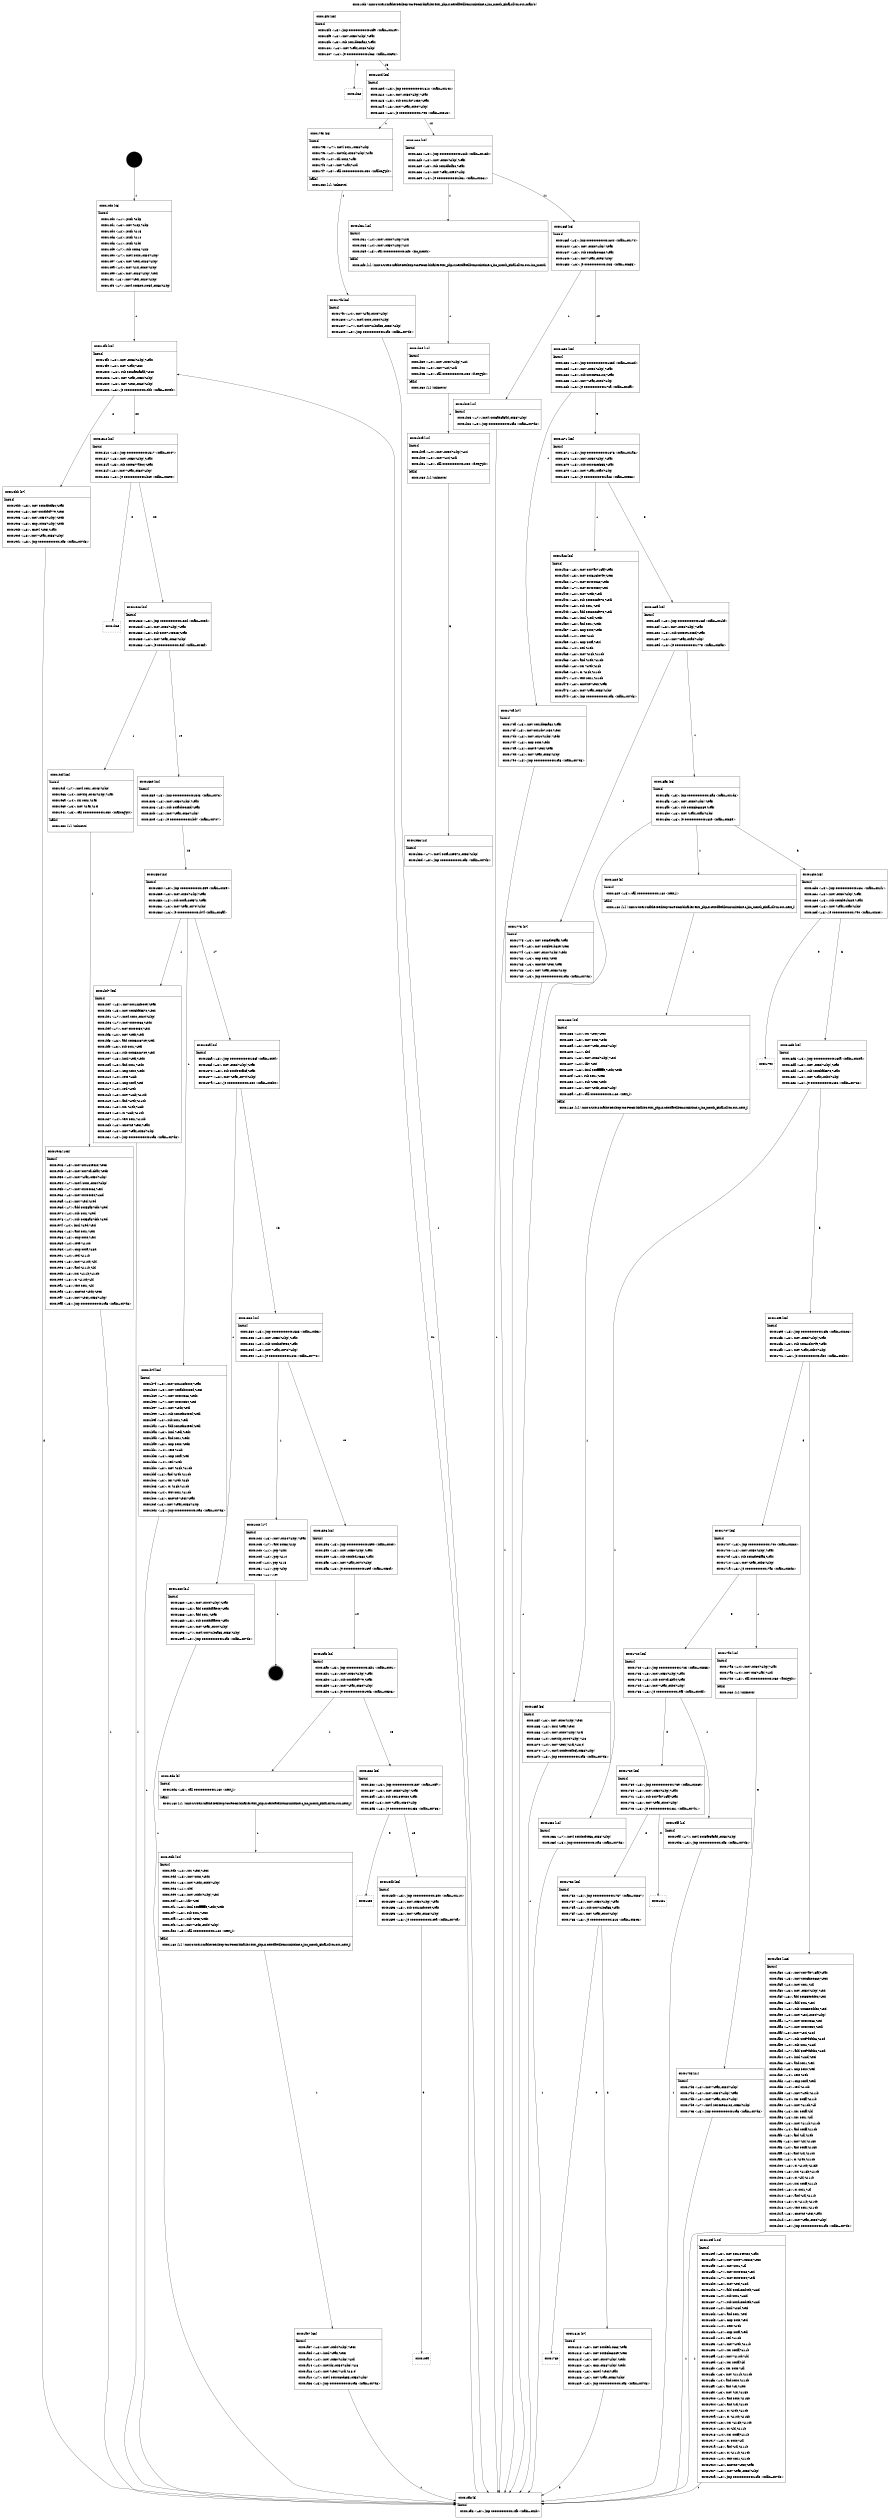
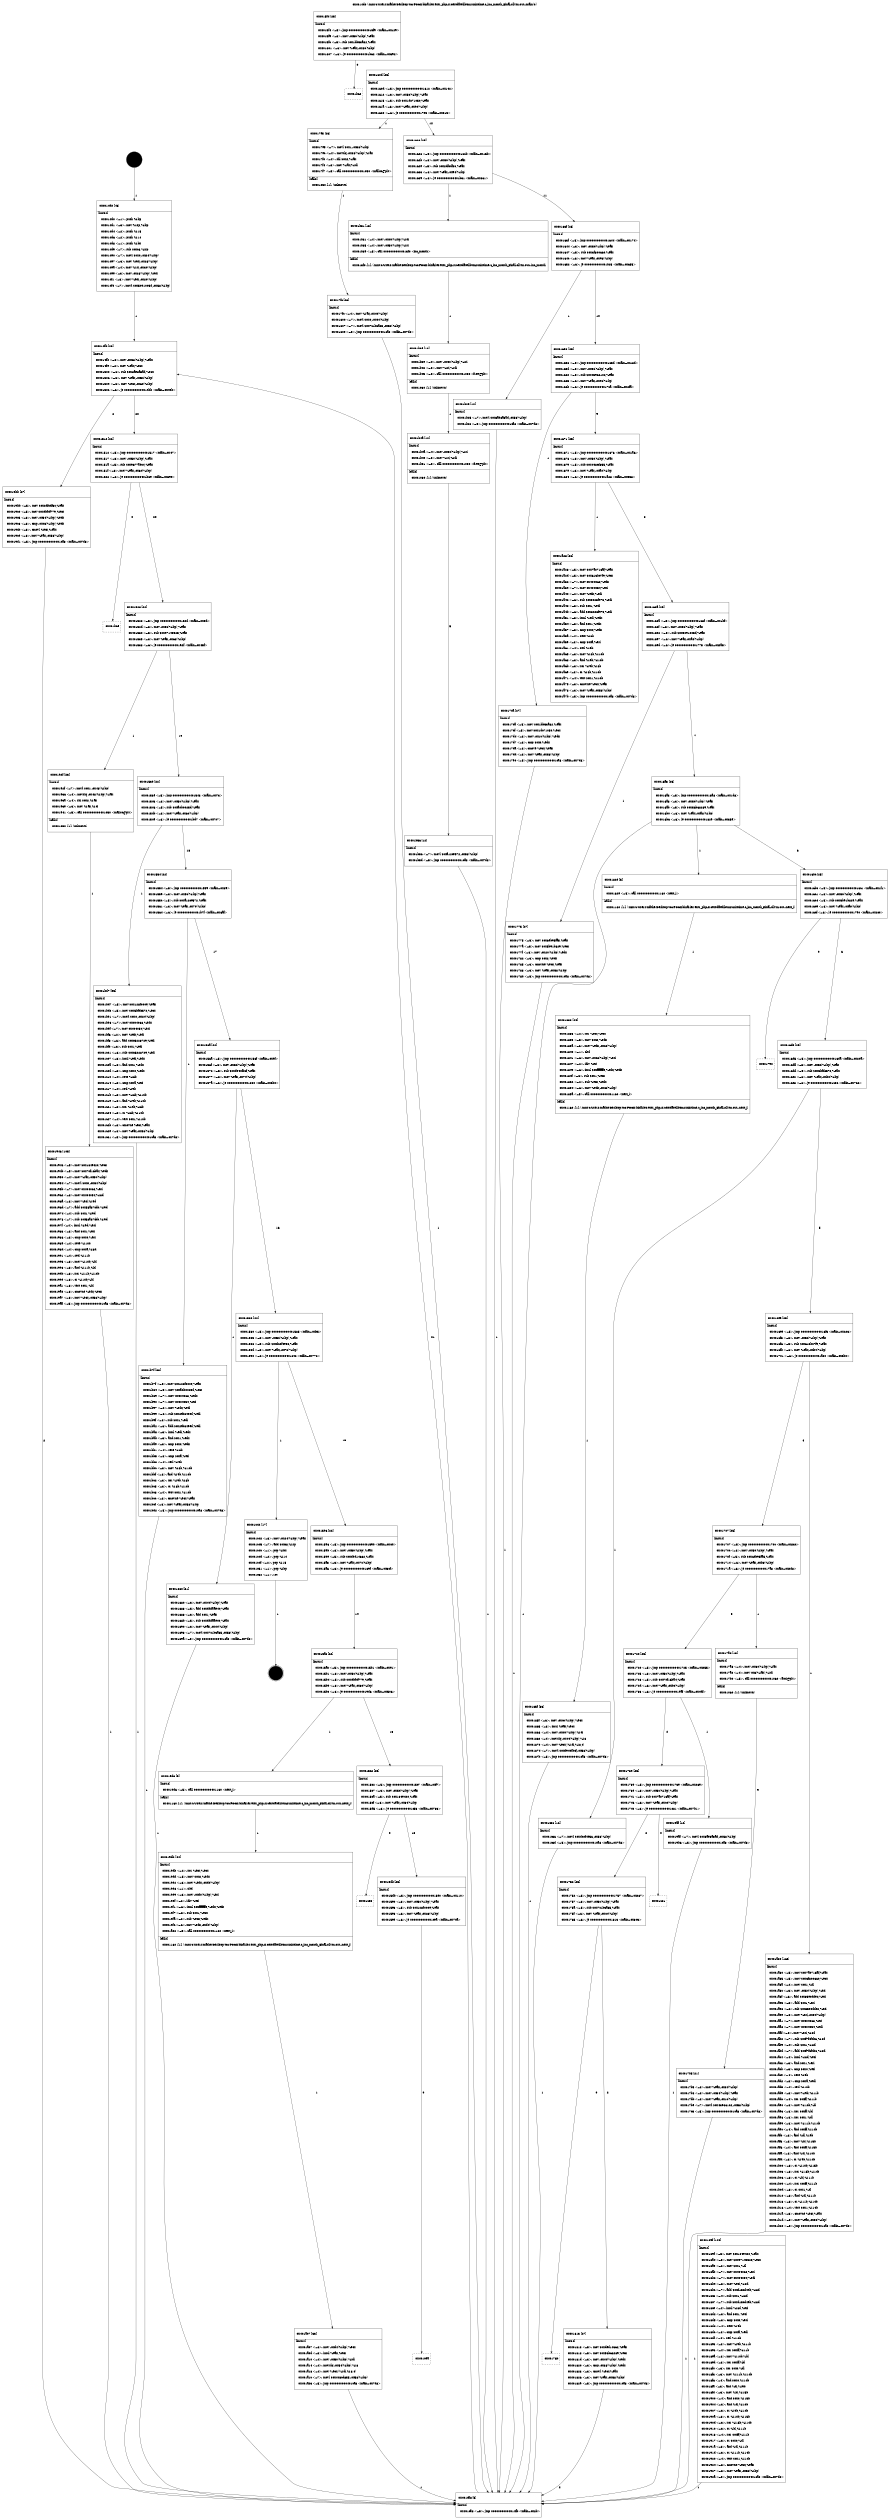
edge "0x4015f4 [25]" -> "0x40160d [25]": removed, label "13"
edge "0x401554 [22]" -> "0x401bd7 [95]": now "0x40153e [22]" -> "0x401bd7 [95]"
edge "0x401b56 [12]" -> "0x401ca8 [5]": added, label "1"
